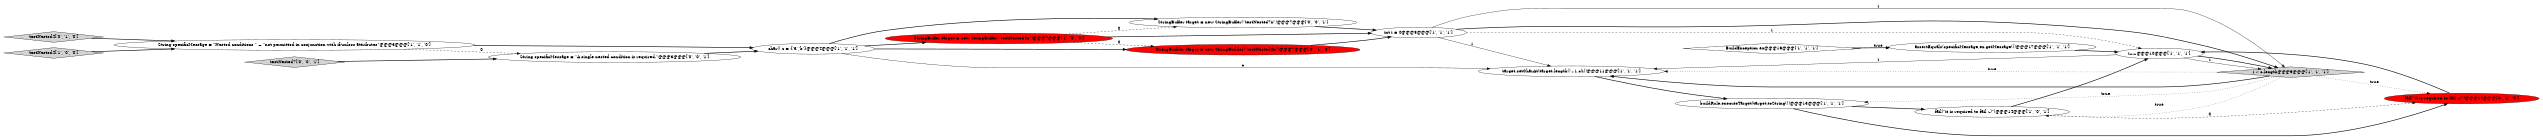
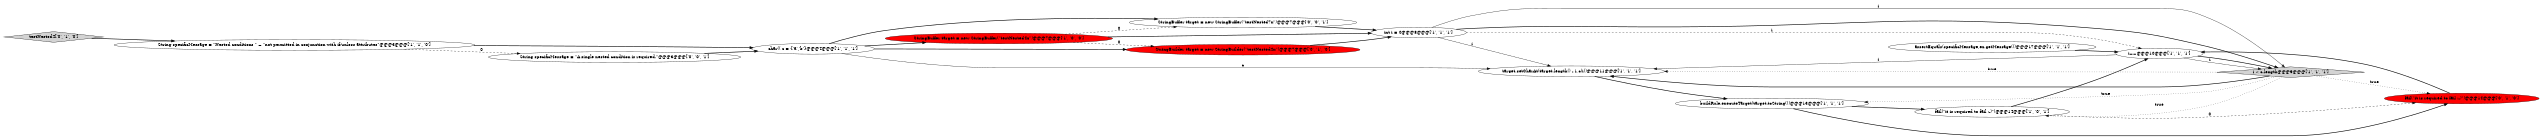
node "BuildException ex@@@16@@@['1', '1', '1']": removed
node "testNested4['1', '0', '0']": removed
node "testNested7['0', '0', '1']": removed
